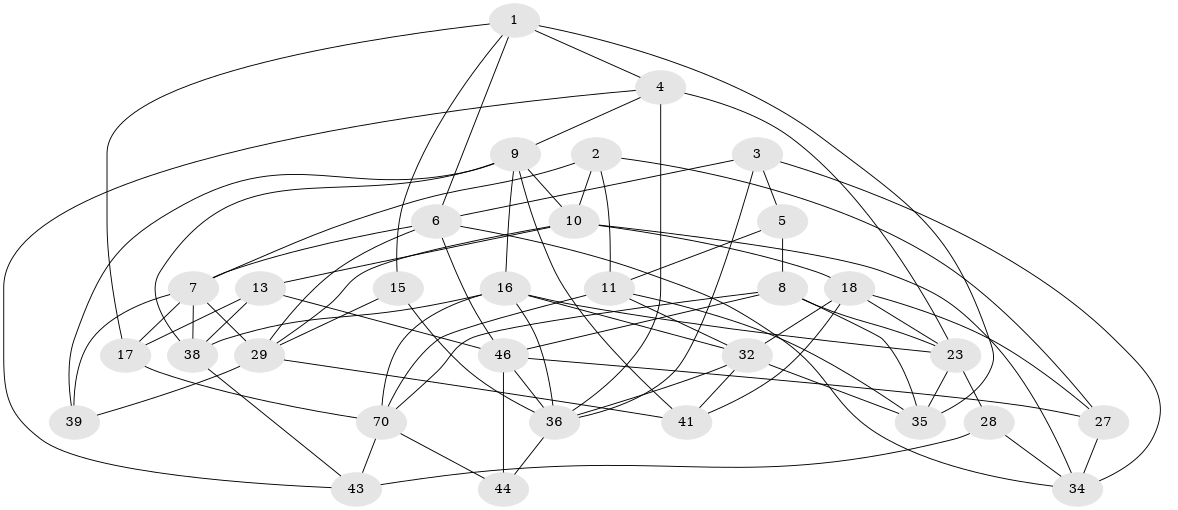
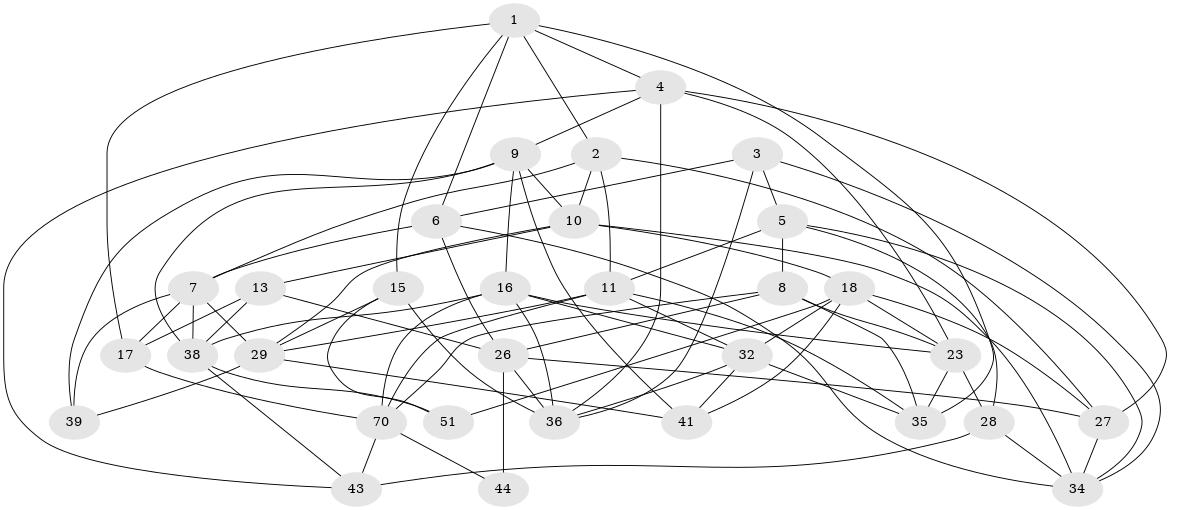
edge "1" -- "2": added
edge "4" -- "27": added
edge "6" -- "29": now "11" -- "29"
edge "5" -- "28": added
edge "5" -- "34": added
node "46": label "46" -> "26"
node "51": added
edge "36" -- "44": removed
